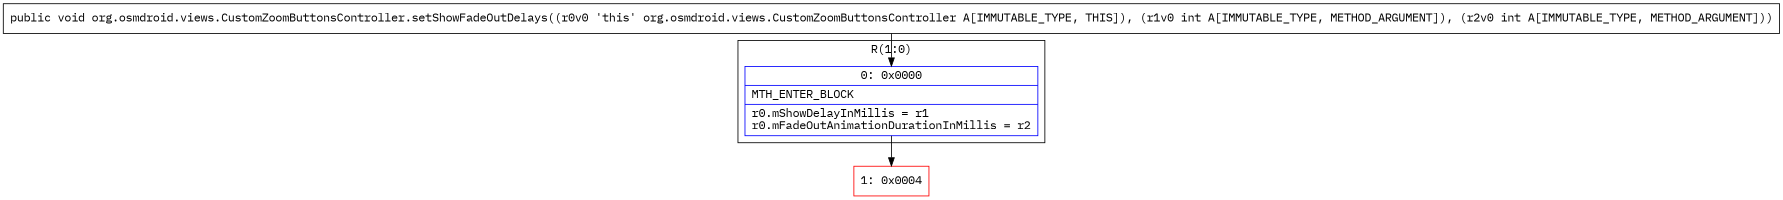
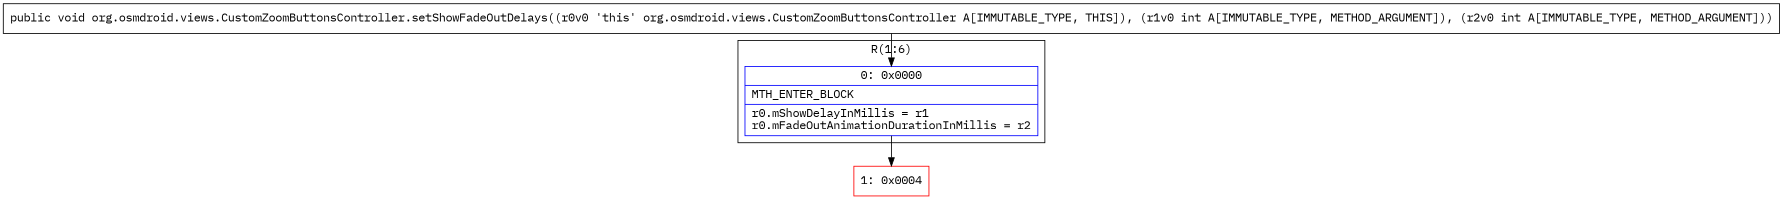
cluster "R(1:0)": label "R(1:0)" -> "R(1:6)"
